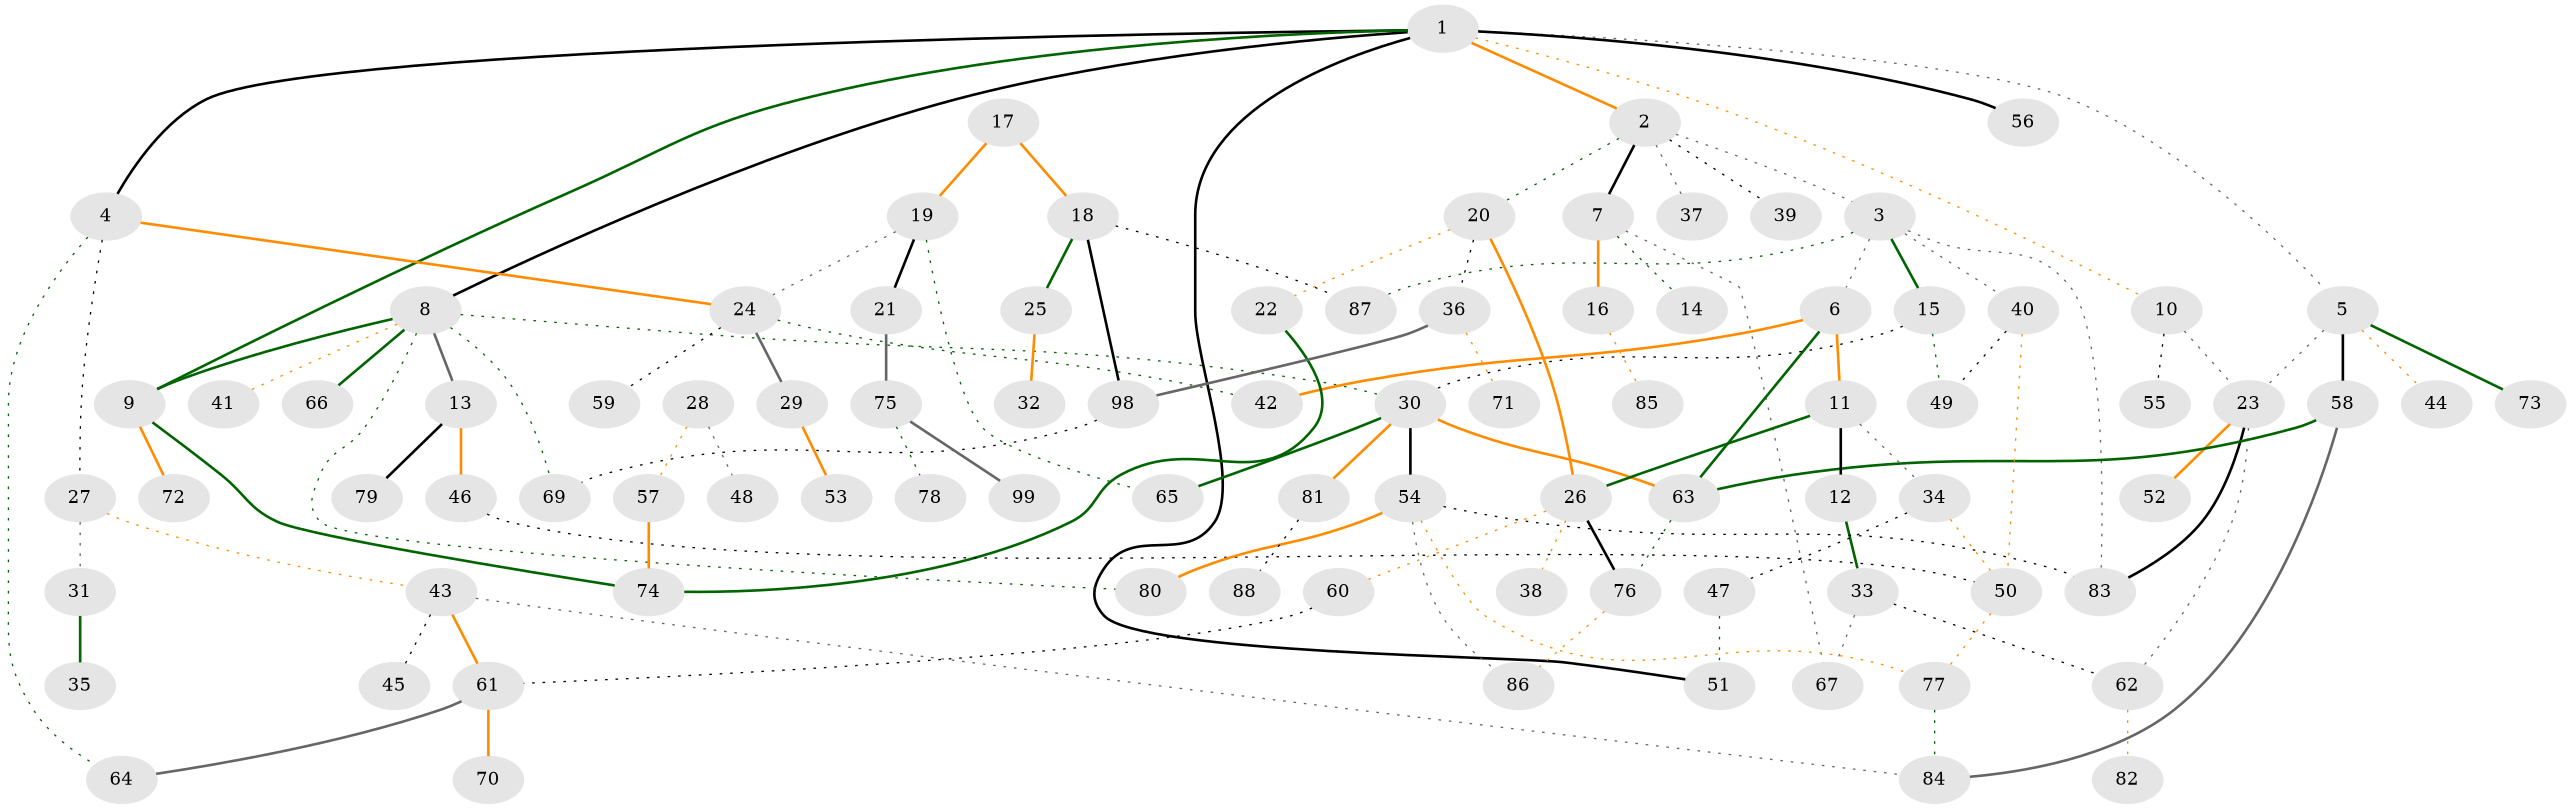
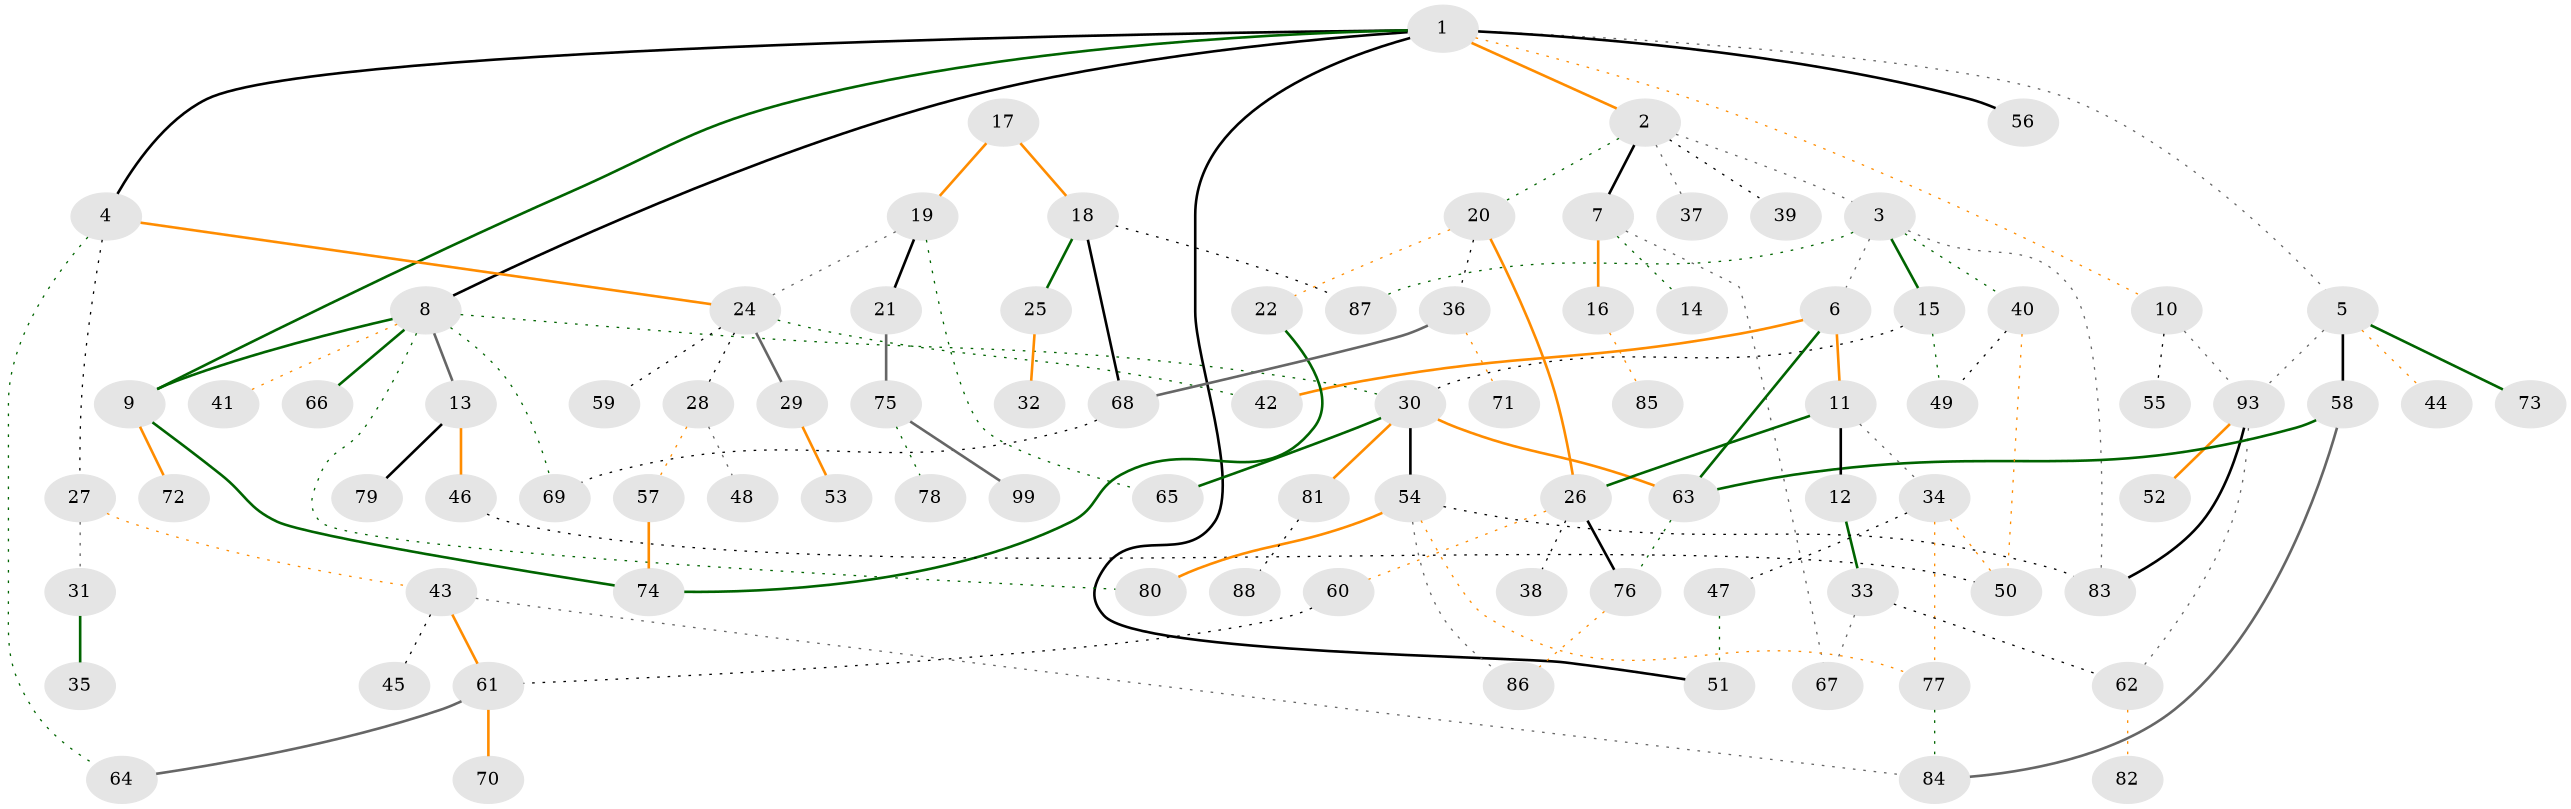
edge "3" -- "40": color gray40 -> darkgreen
edge "24" -- "28": added
node "98": label "98" -> "68"
node "23": label "23" -> "93"
edge "26" -- "38": color darkorange -> black
edge "50" -- "77": now "34" -- "77"
